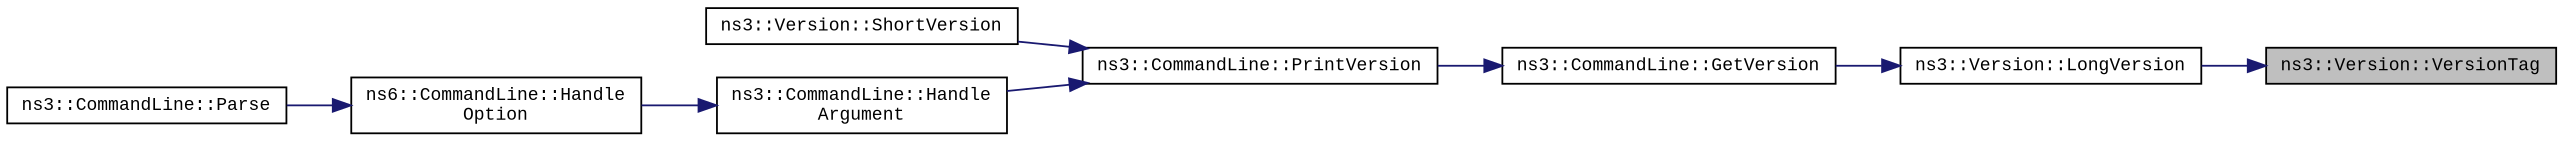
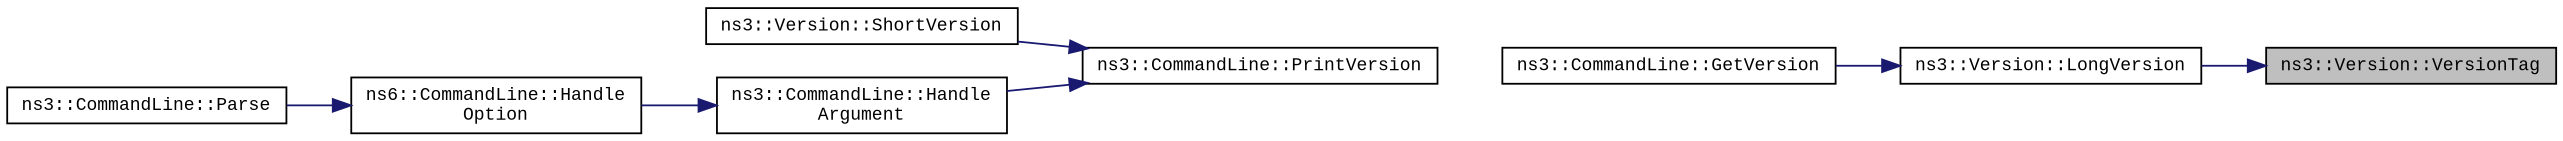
edge "ns3::CommandLine::PrintVersion" -> "ns3::CommandLine::GetVersion": removed
